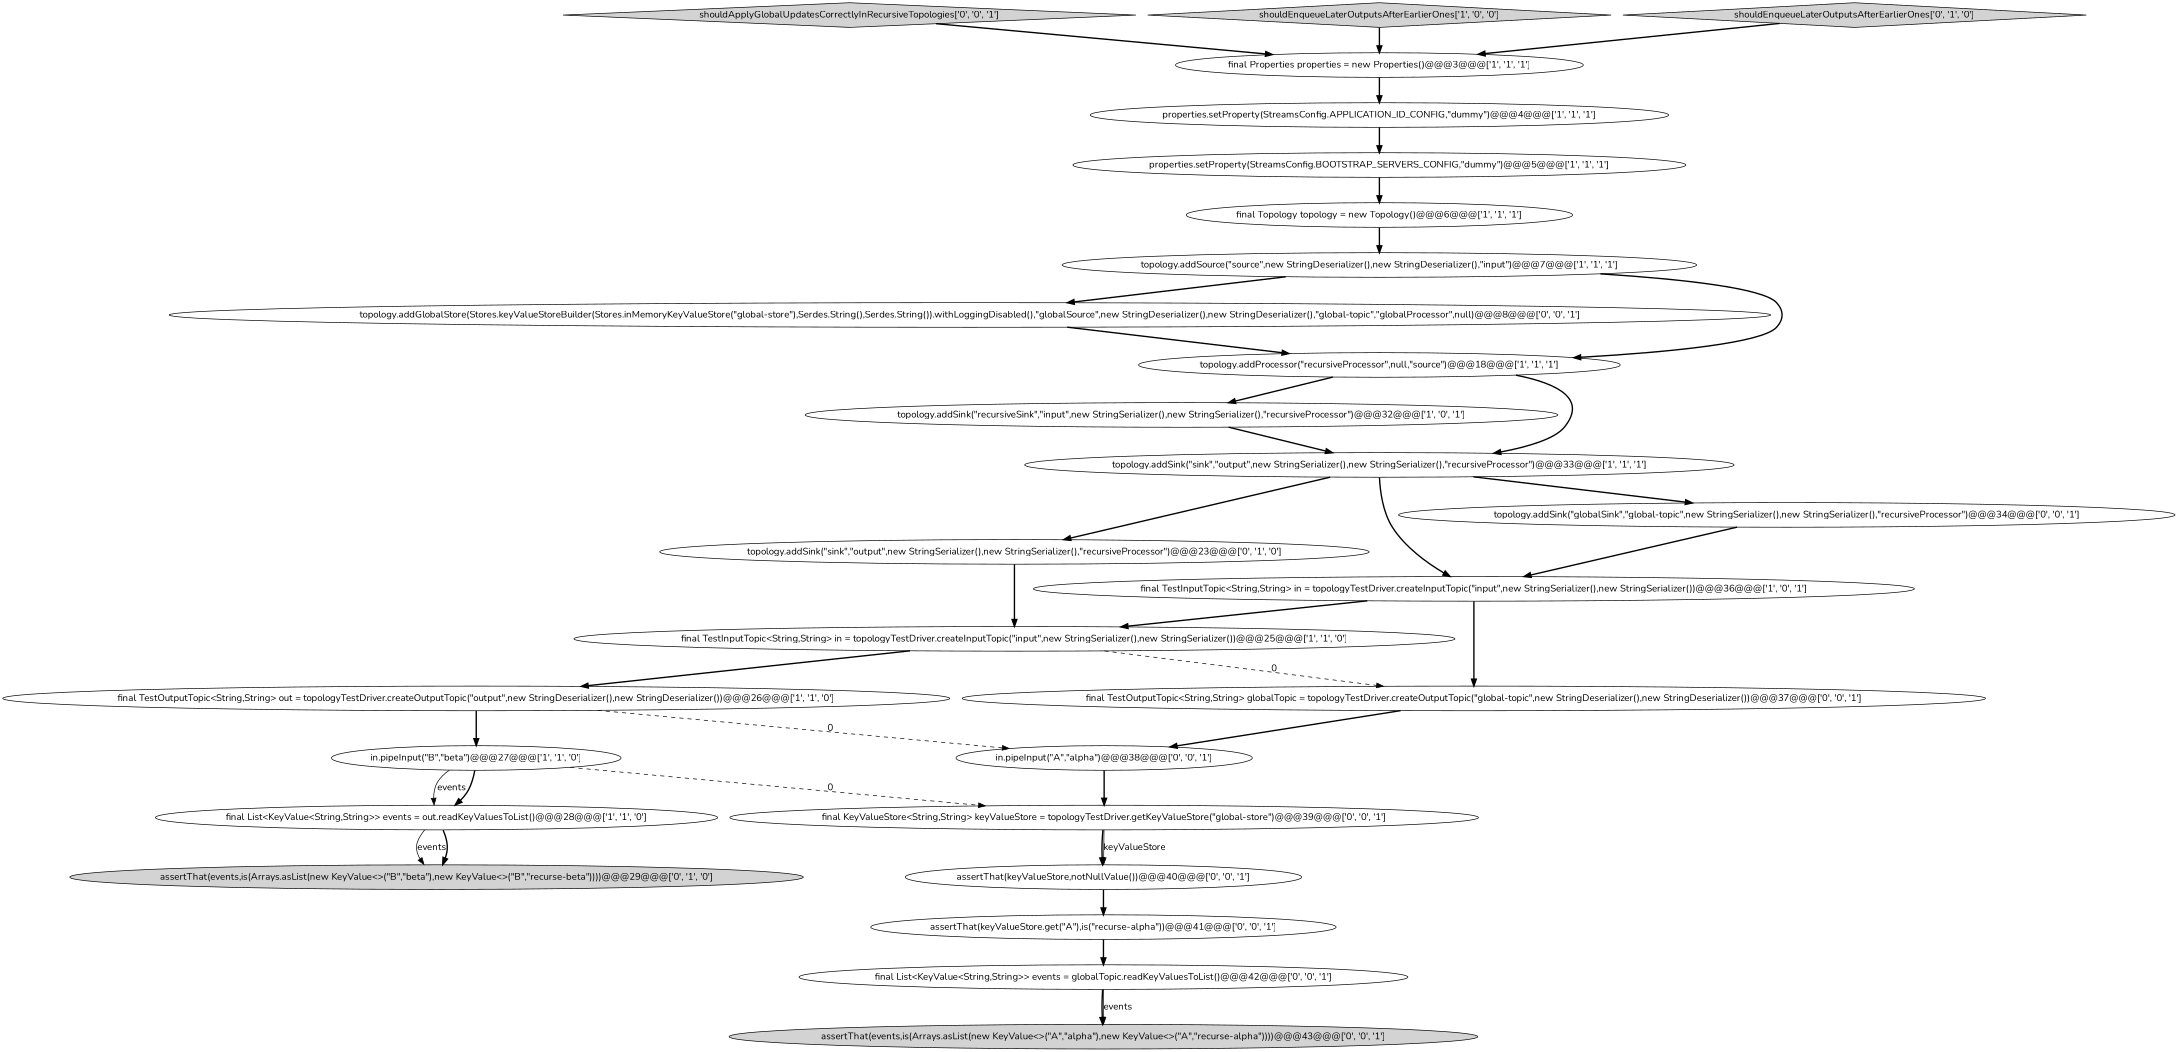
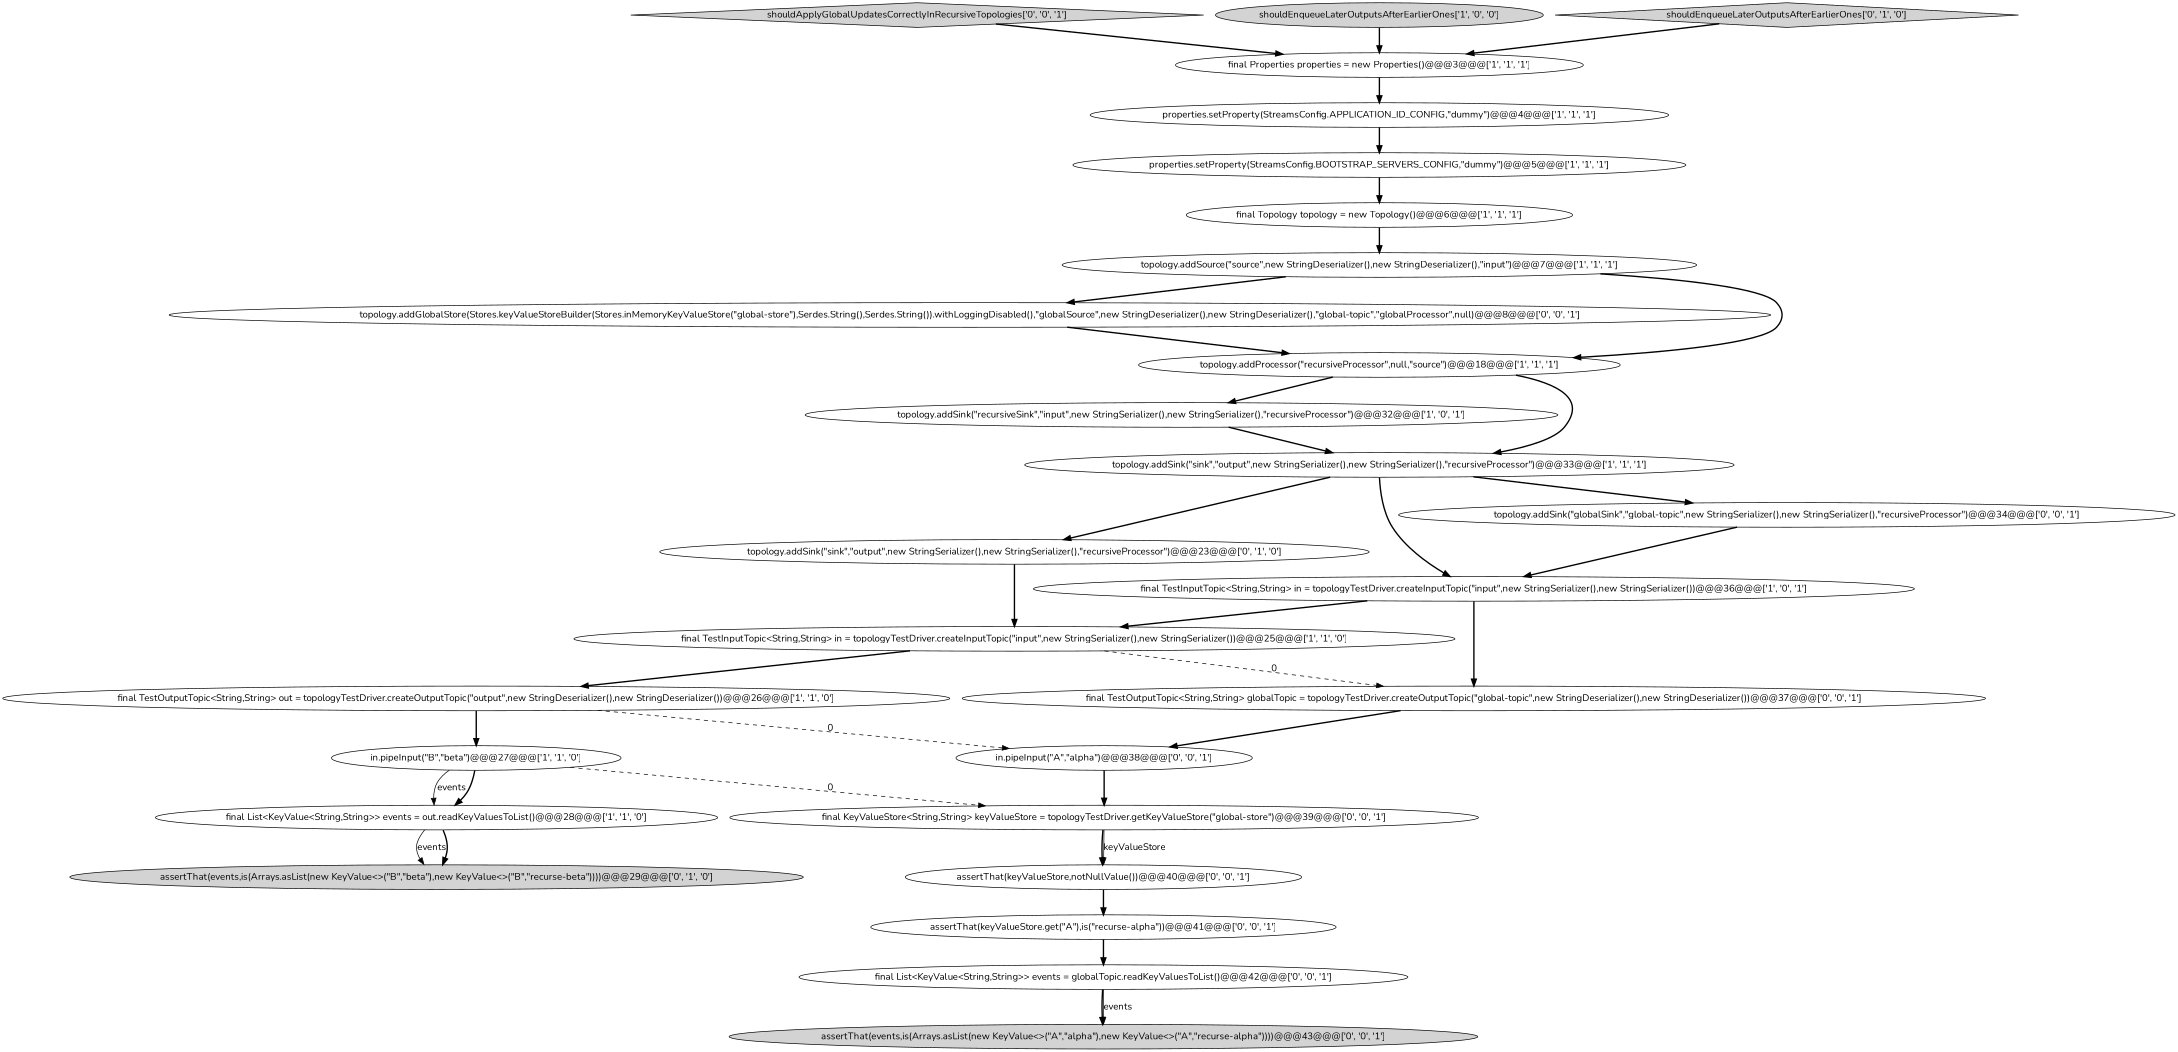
node "shouldEnqueueLaterOutputsAfterEarlierOnes['1', '0', '0']": shape diamond -> ellipse
